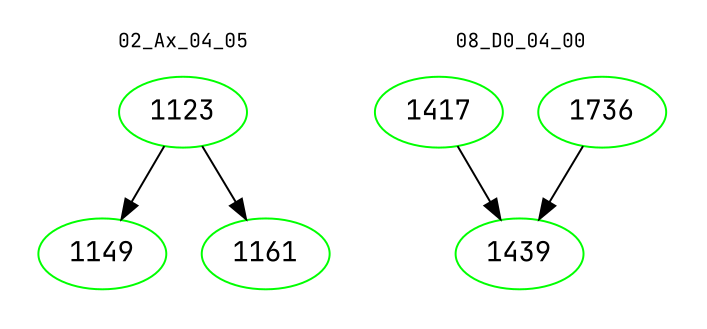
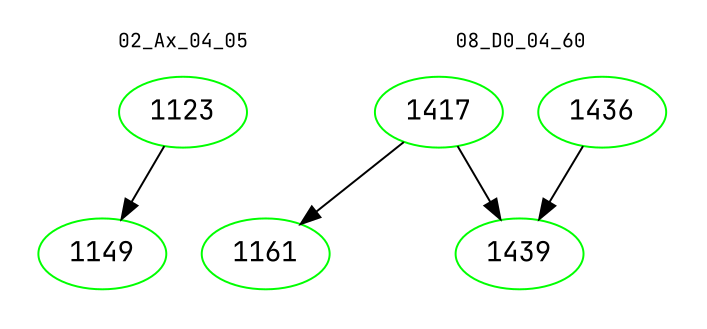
cluster "08_D0_04_00": label "08_D0_04_00" -> "08_D0_04_60"
node "1736": label "1736" -> "1436"
edge "1123" -> "1161": now "1417" -> "1161"
